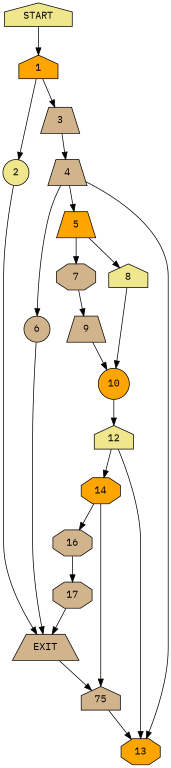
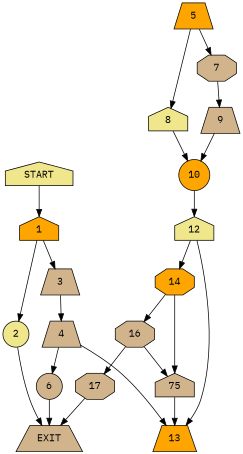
edge "4" -> "5": removed
edge "EXIT" -> "75": now "16" -> "75"
node "13": shape octagon -> trapezium
